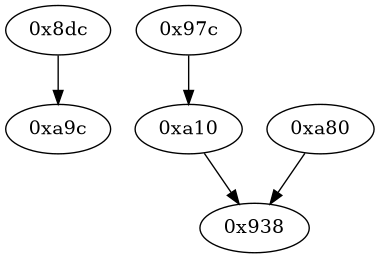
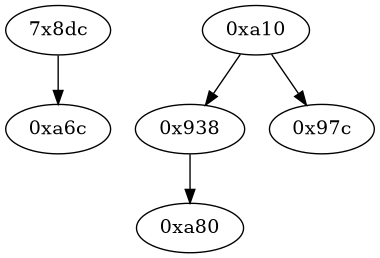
node "0x8dc": label "0x8dc" -> "7x8dc"
edge "0x97c" -> "0xa10": reversed
node "0xa9c": label "0xa9c" -> "0xa6c"
edge "0xa80" -> "0x938": reversed
